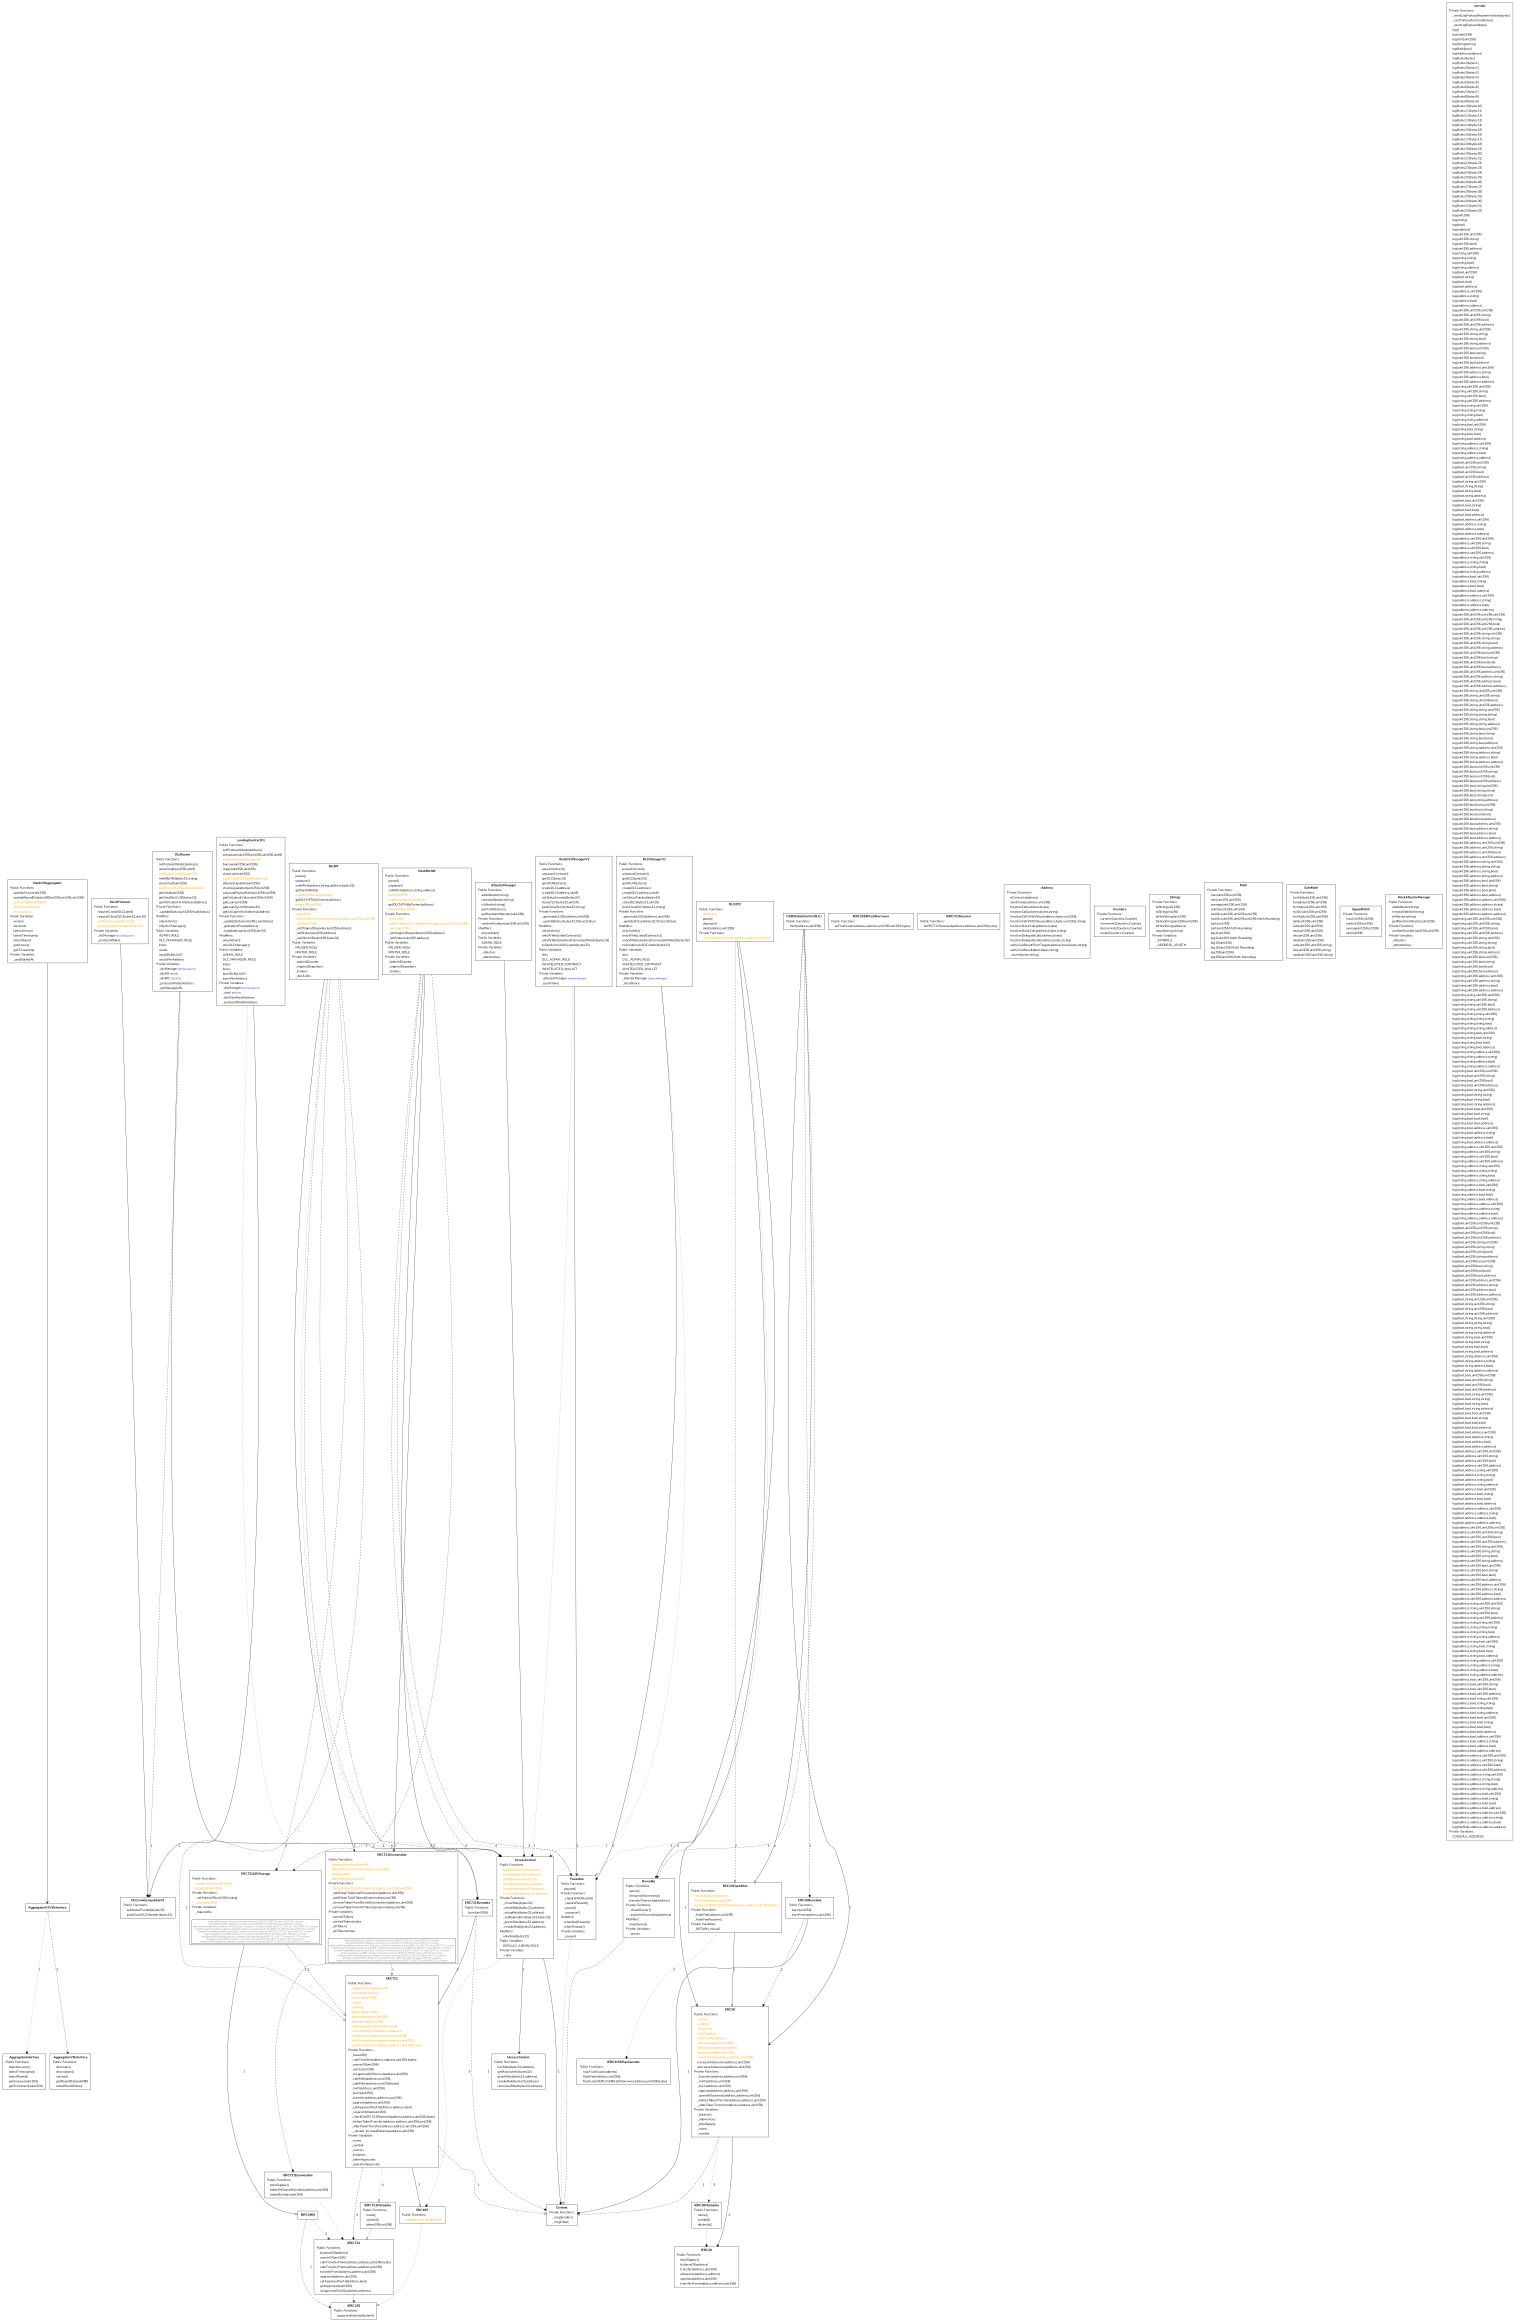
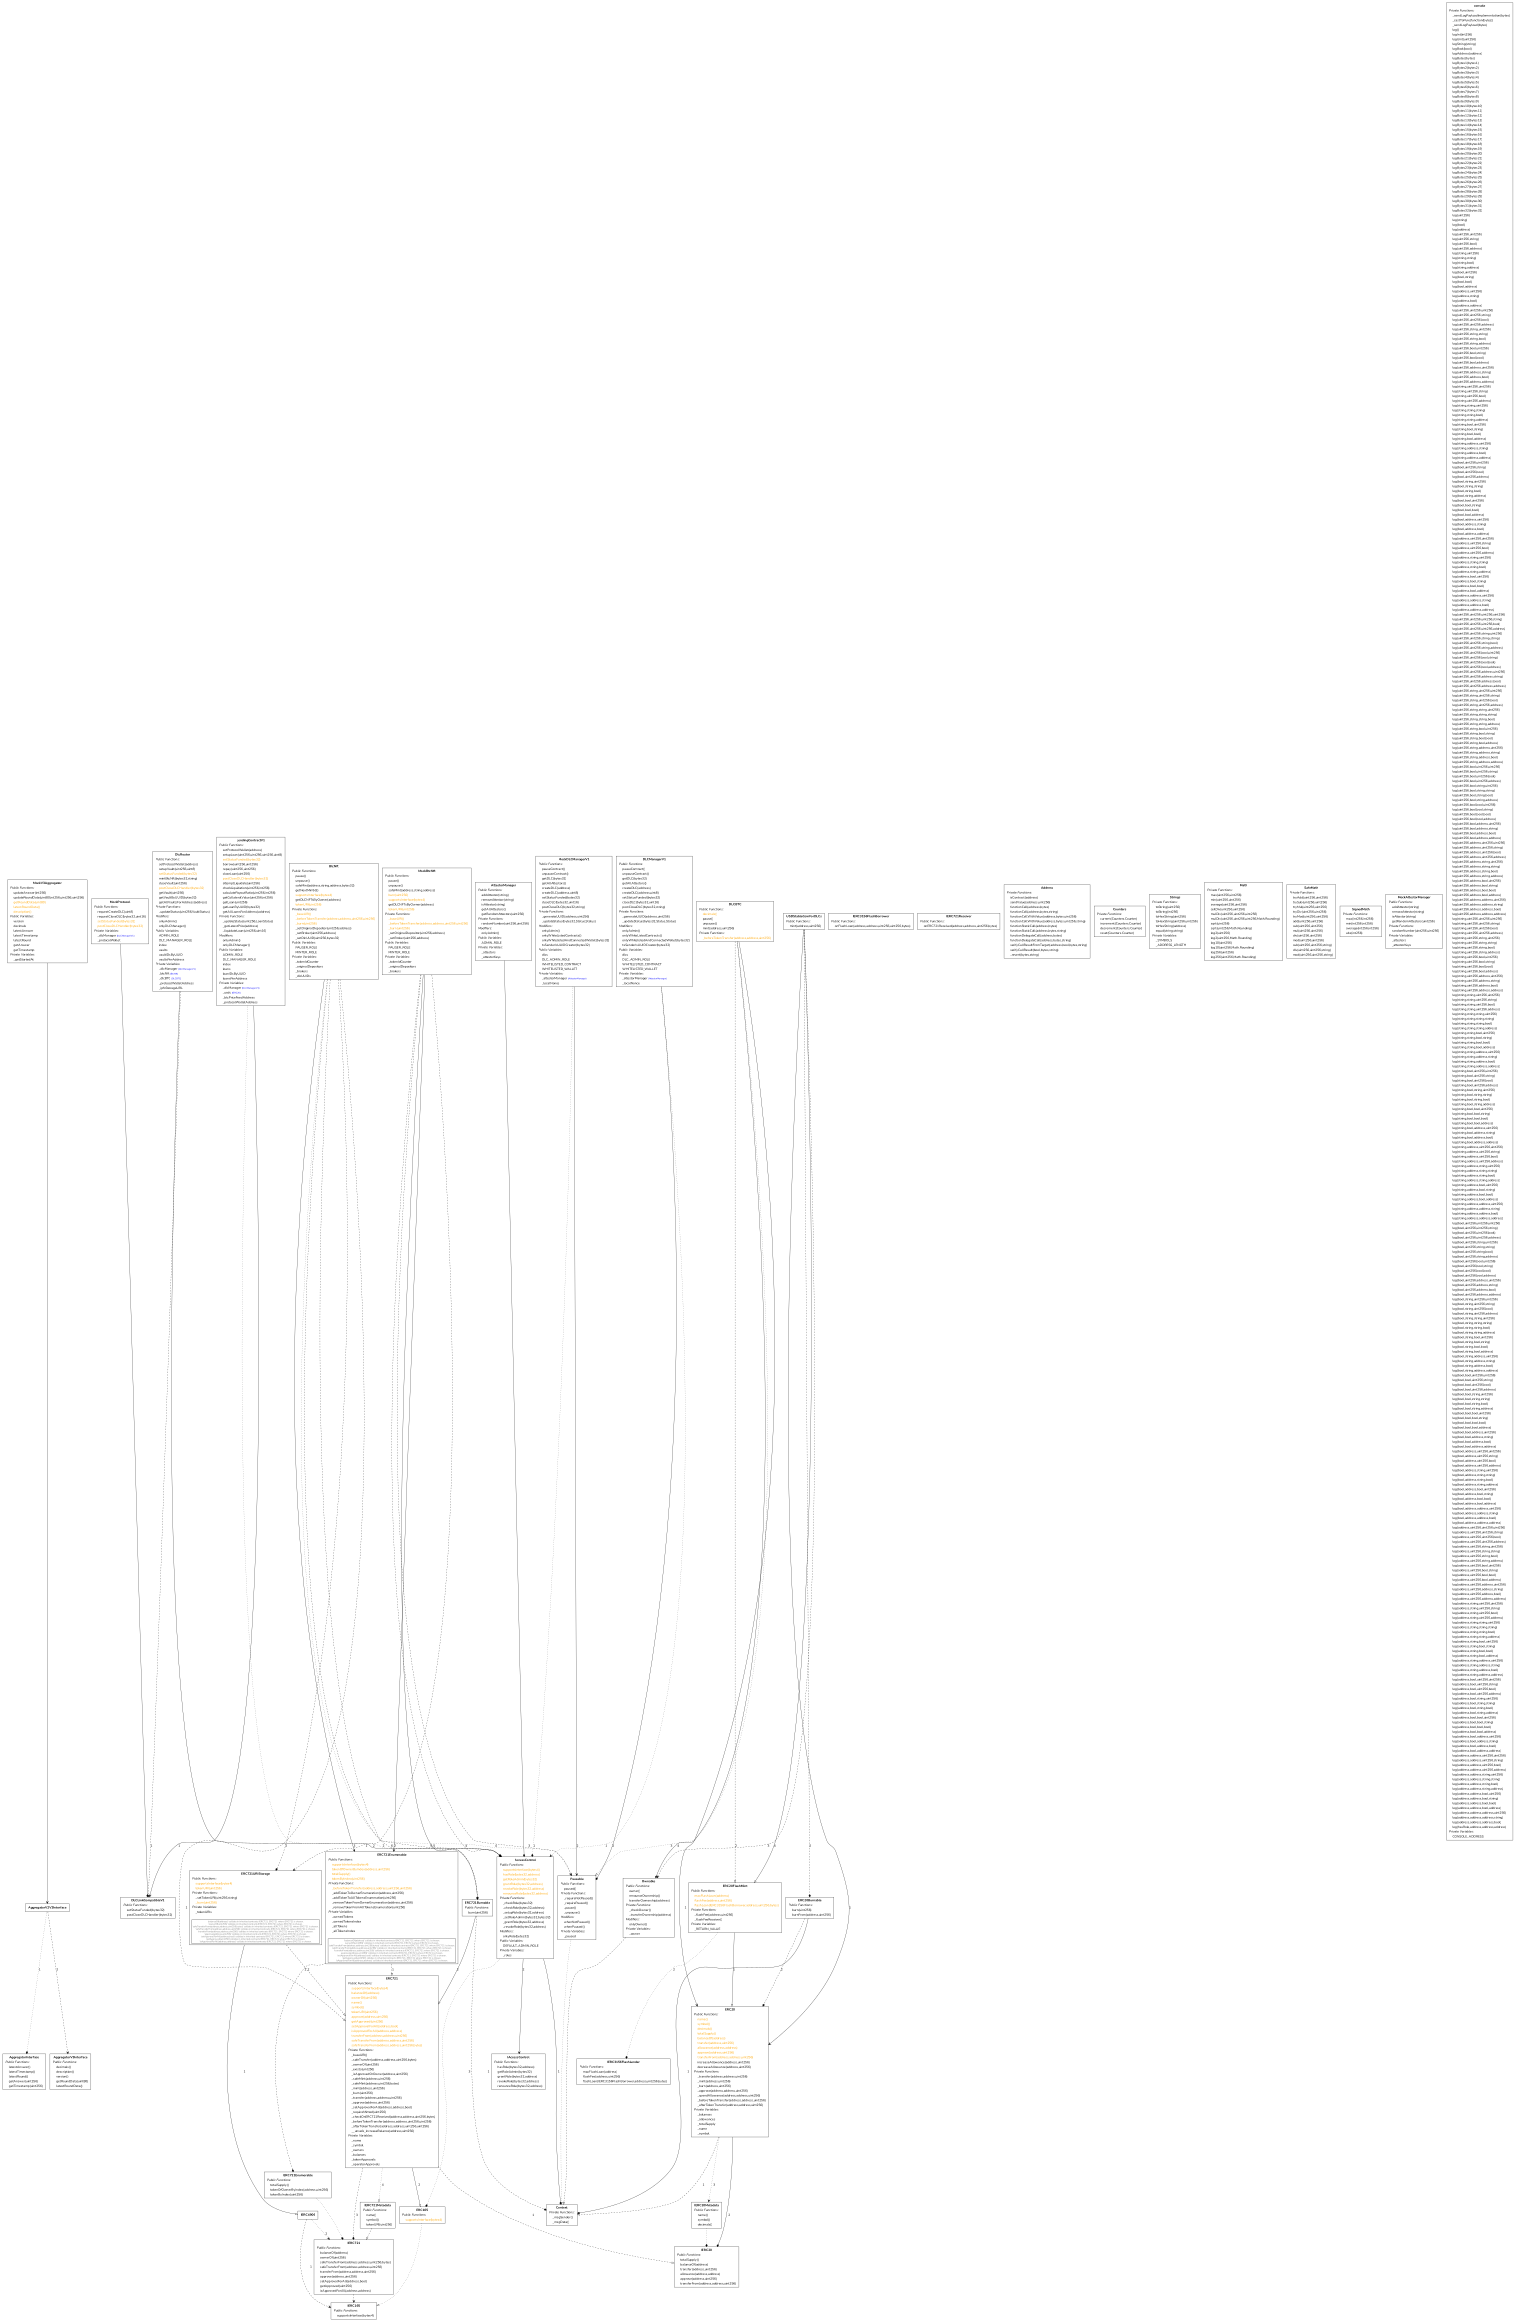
edge "ERC721" -> "Context": now "ERC721" -> "IERC20"
